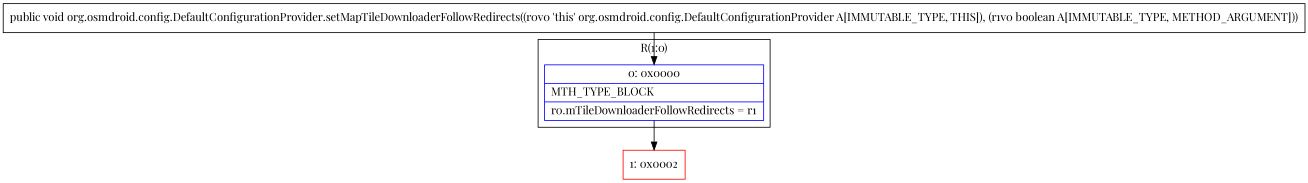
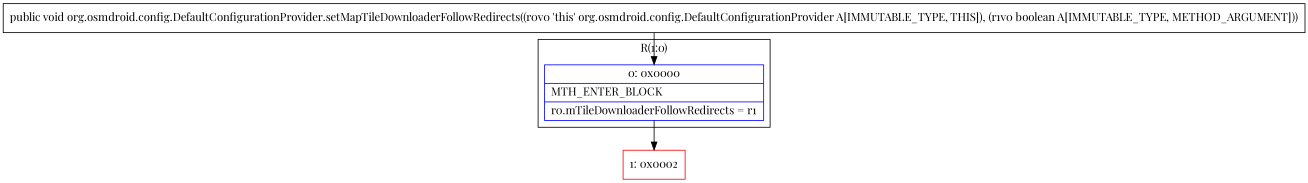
node "0: 0x0000": text "MTH_TYPE_BLOCK" -> "MTH_ENTER_BLOCK"
